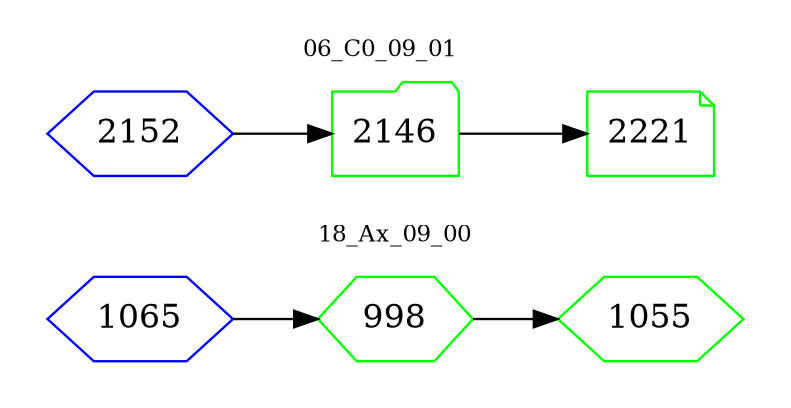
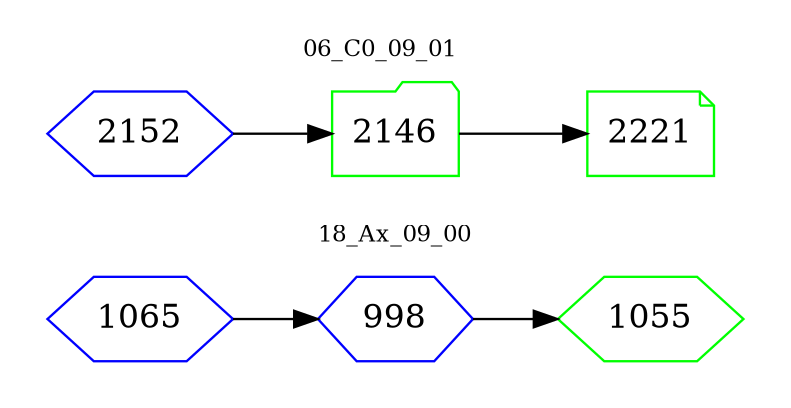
node "998": color green -> blue
